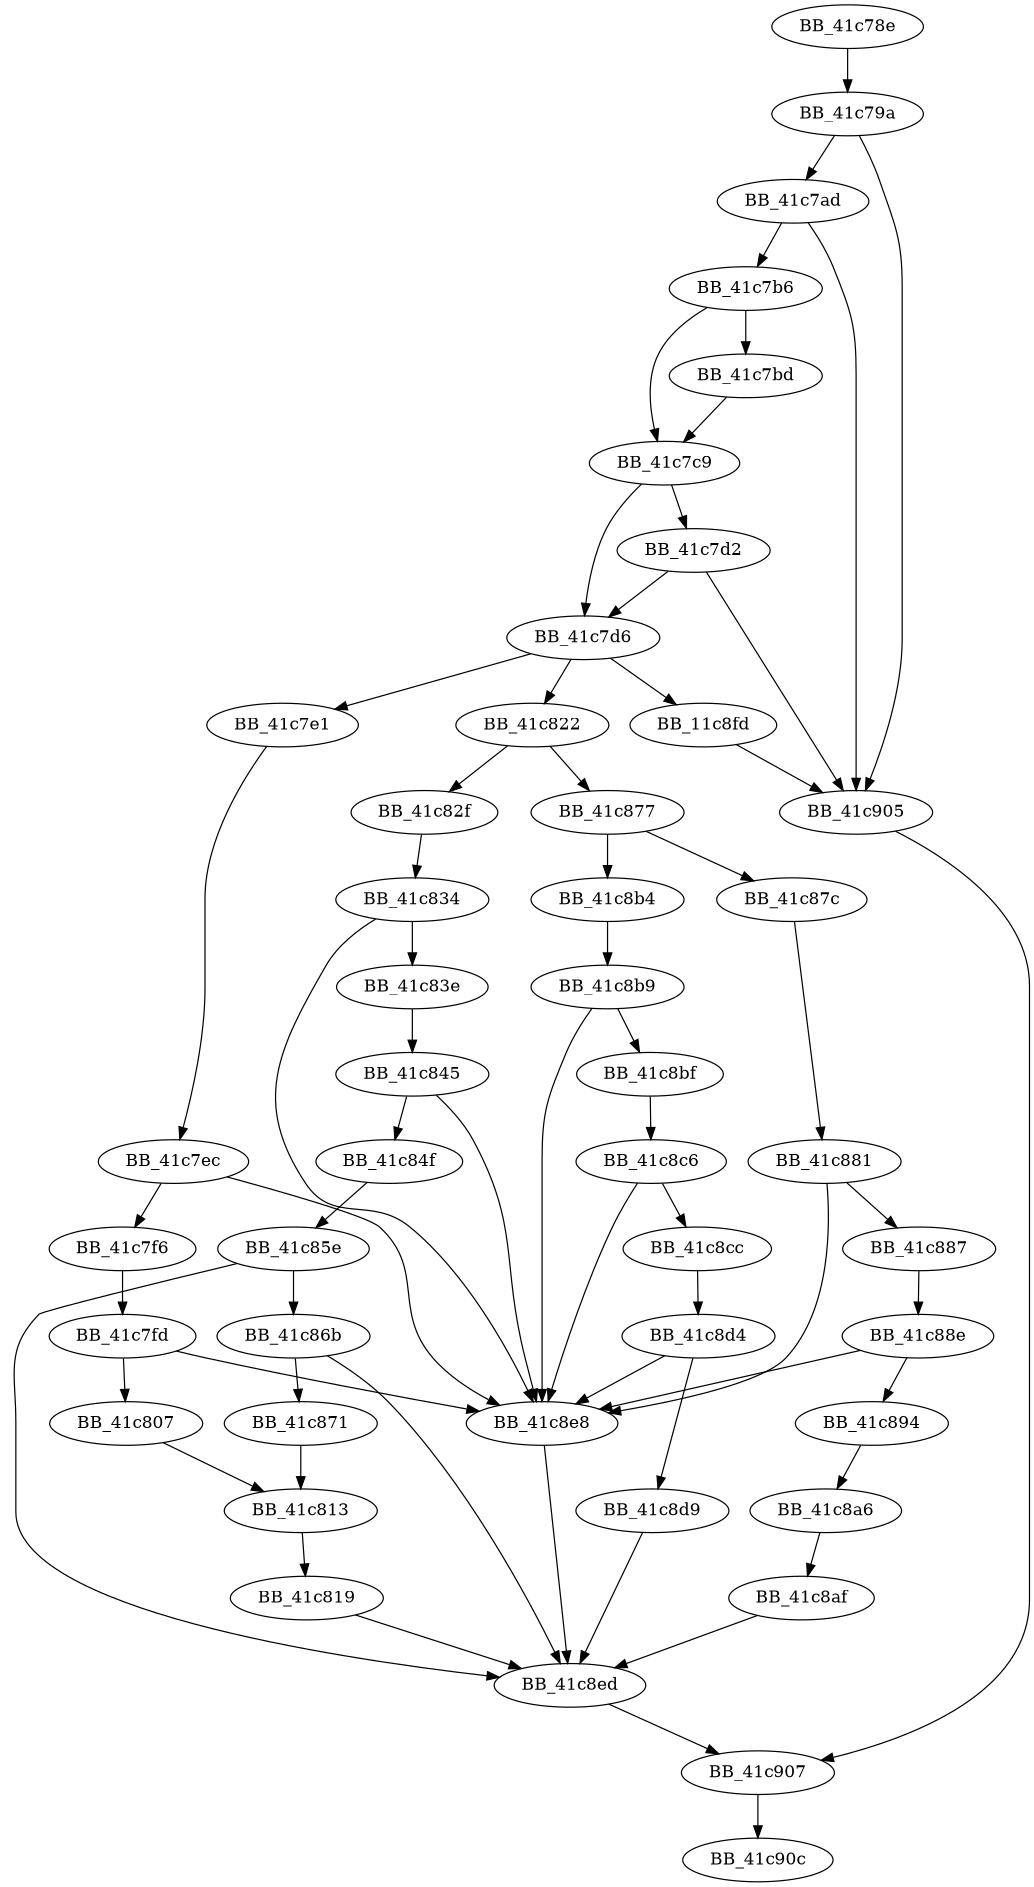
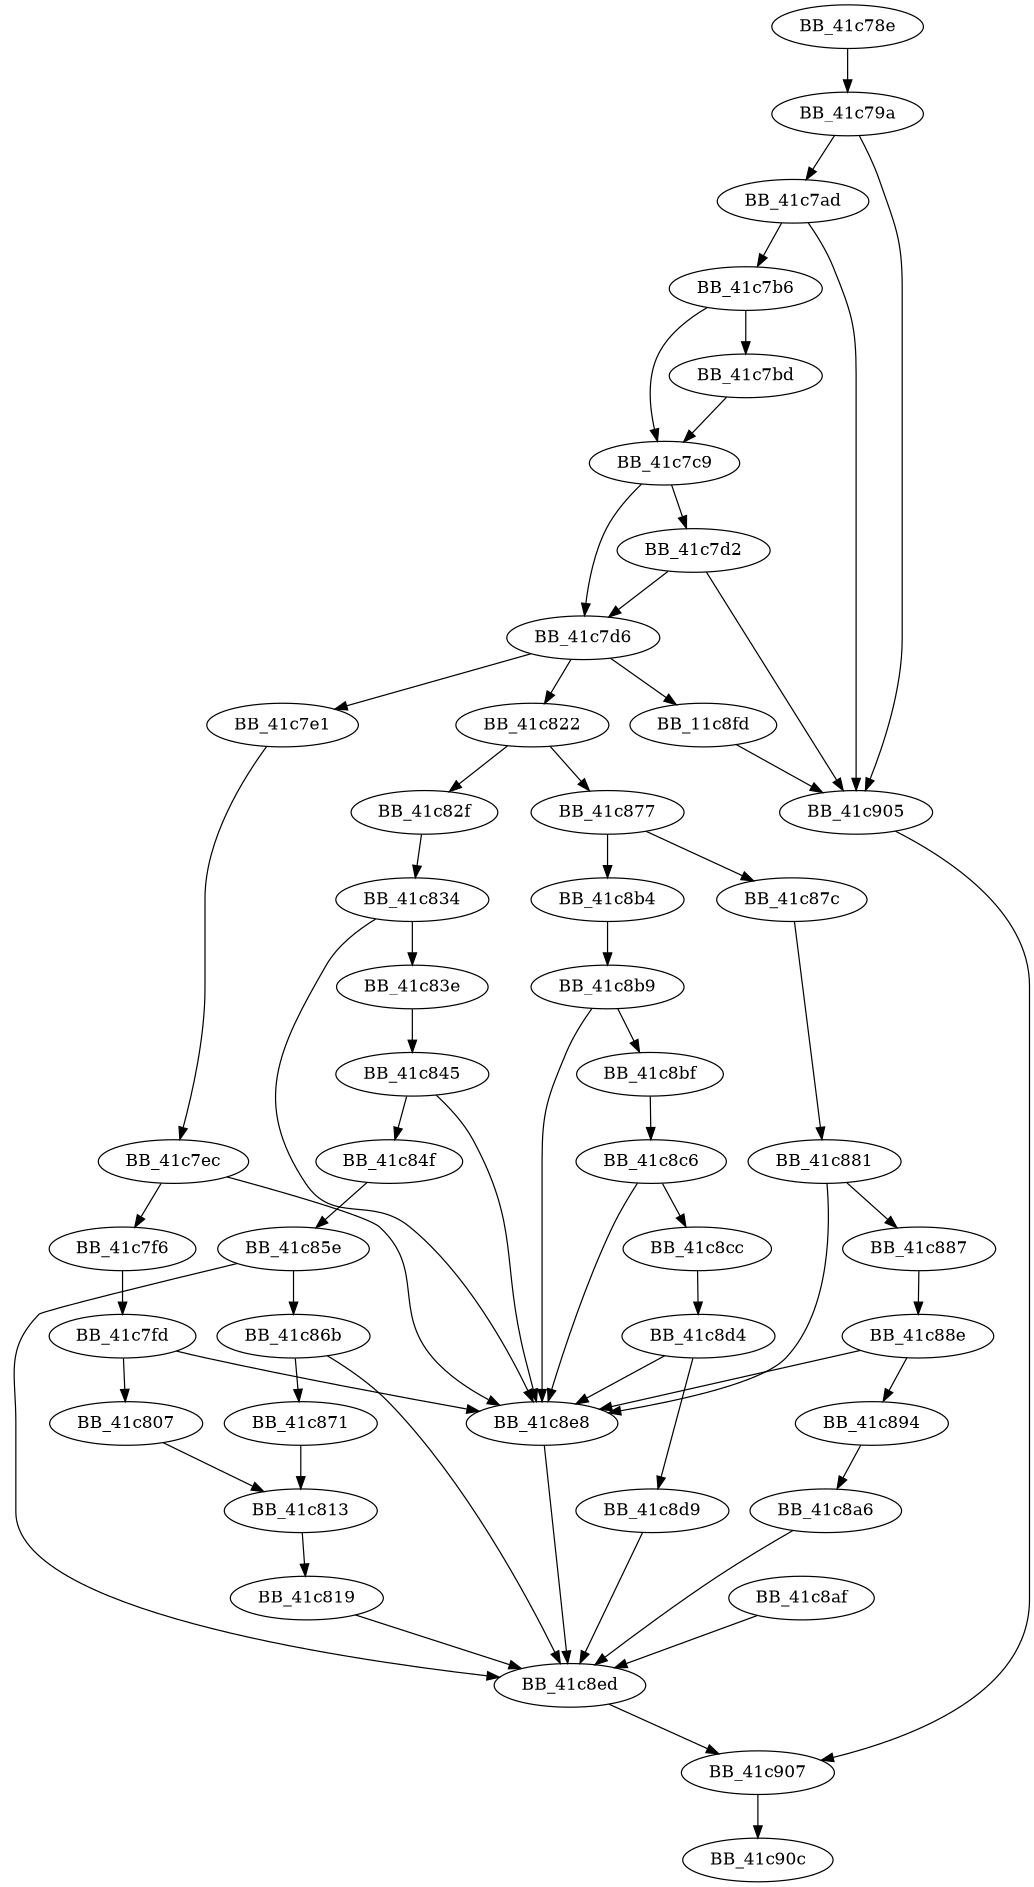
edge "BB_41c8a6" -> "BB_41c8af": now "BB_41c8a6" -> "BB_41c8ed"
